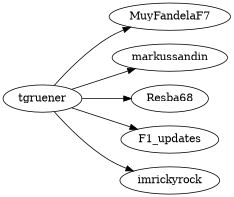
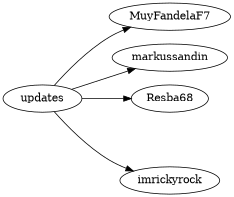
node "tgruener": label "tgruener" -> "updates"
node "F1_updates": removed
